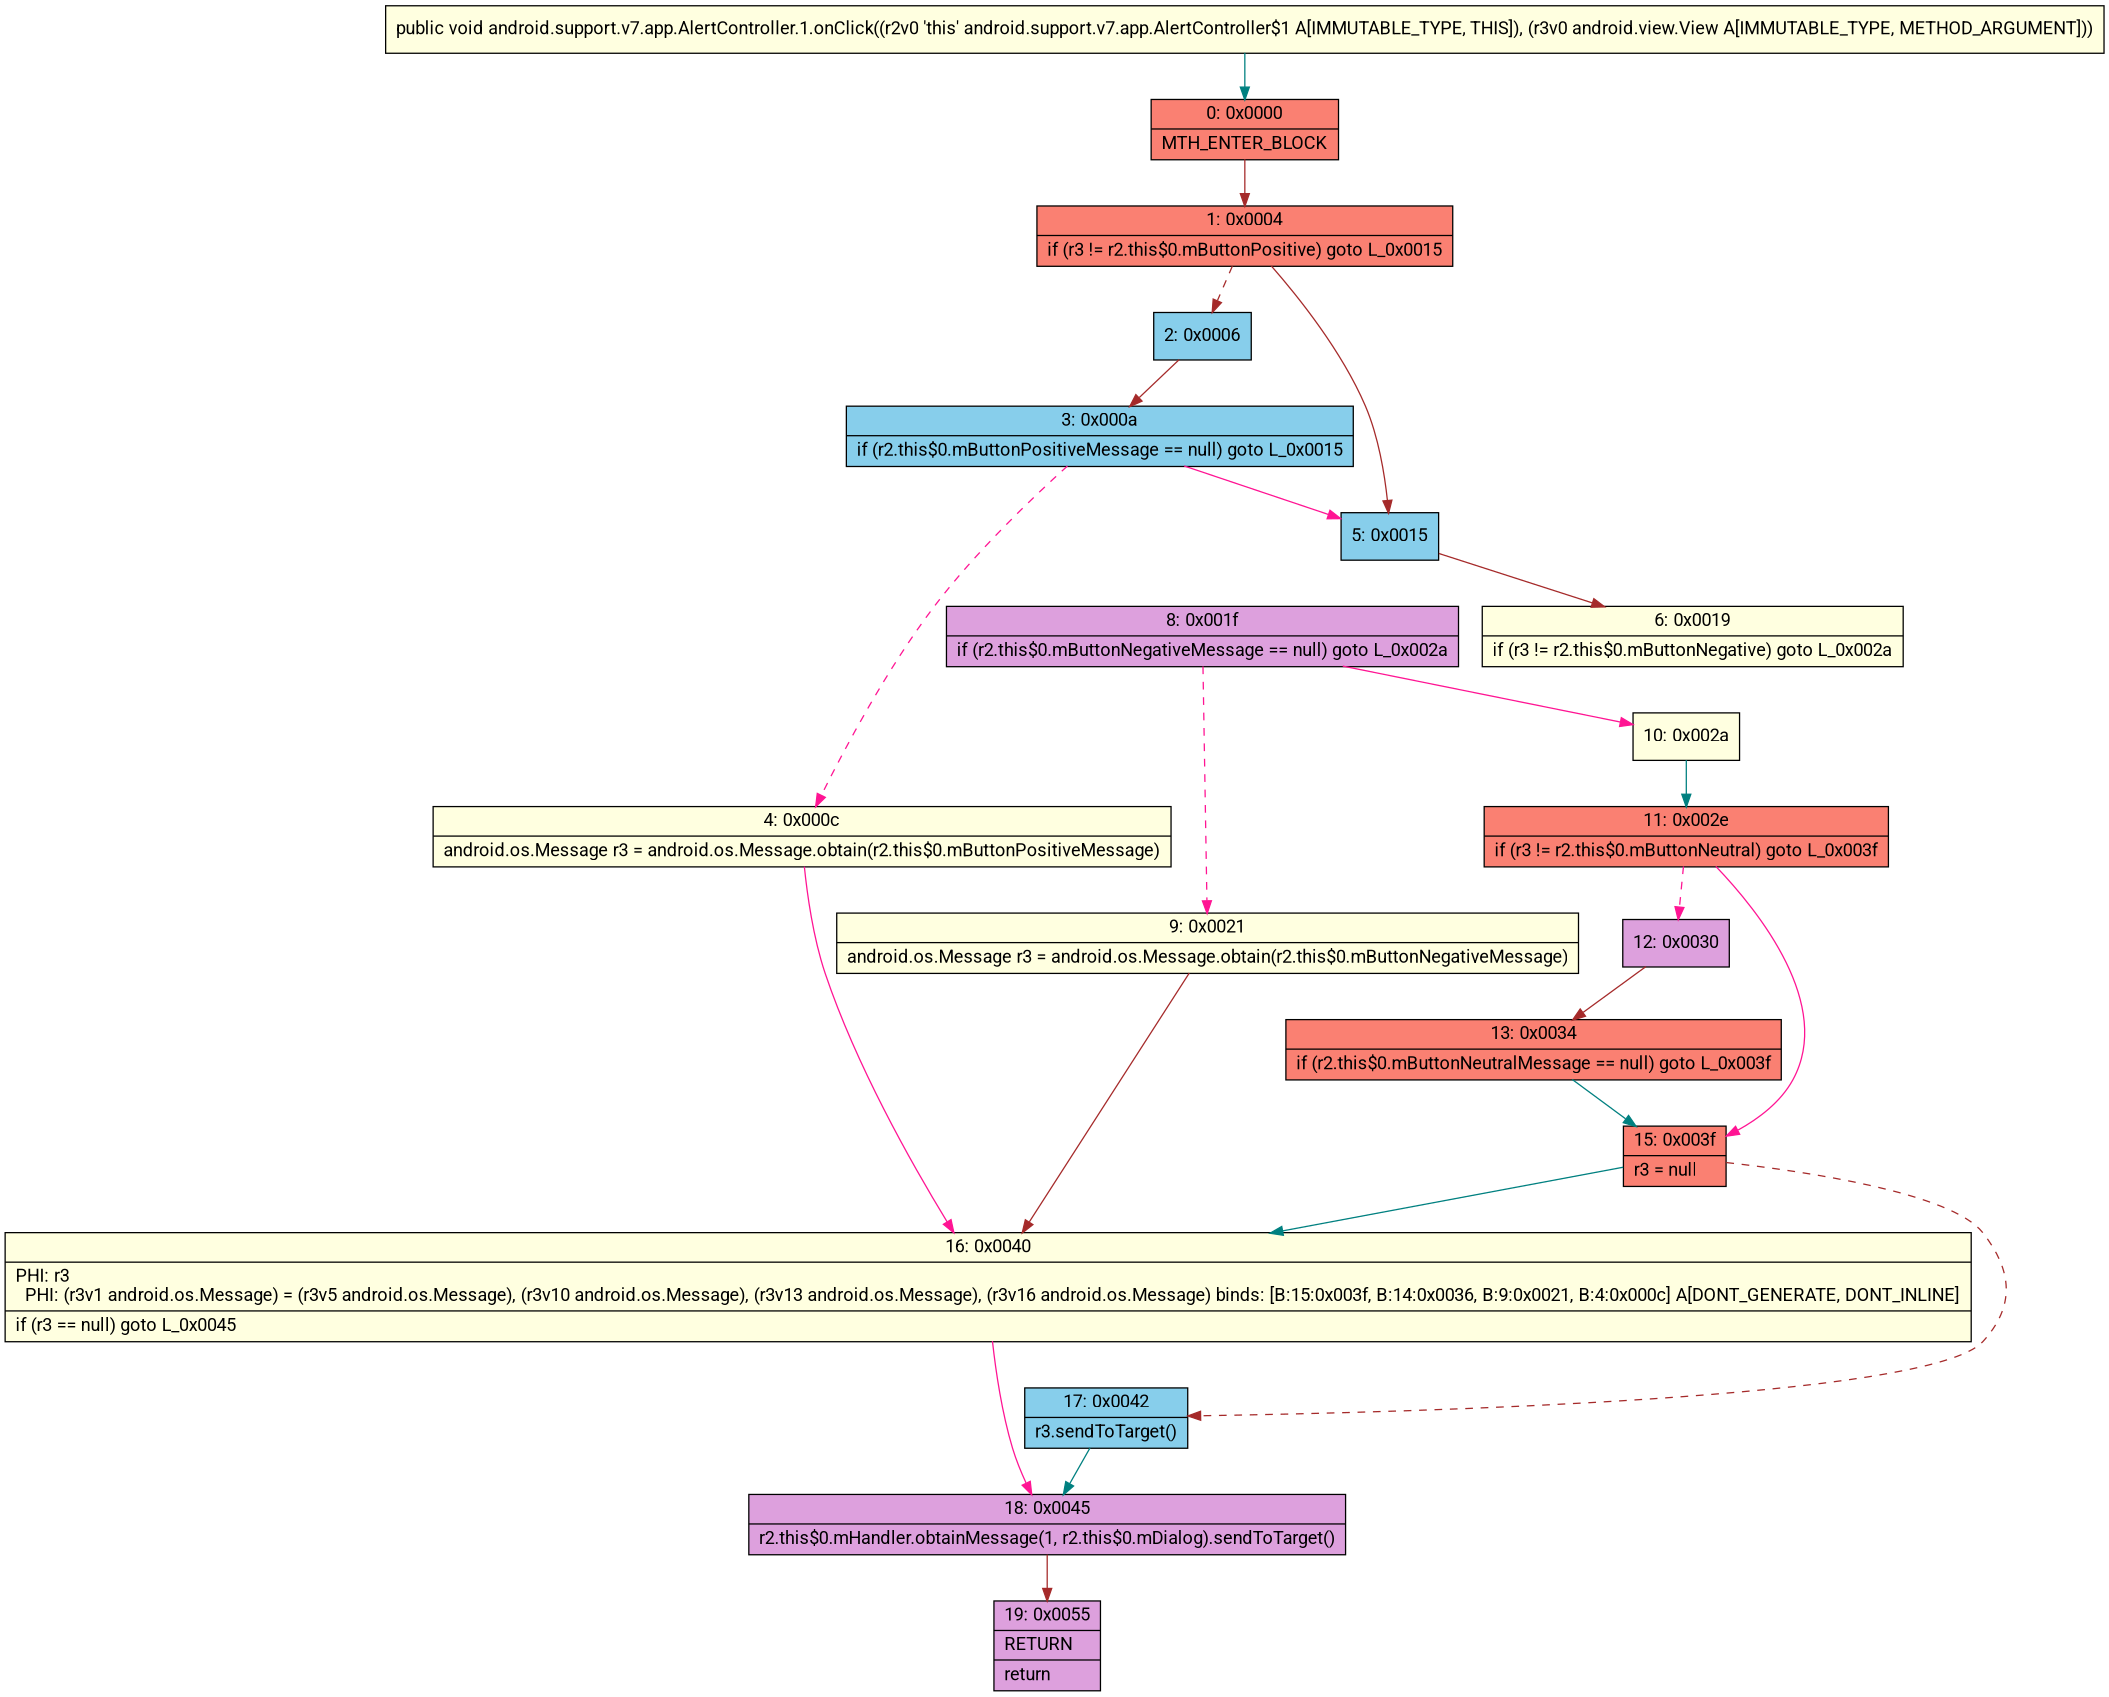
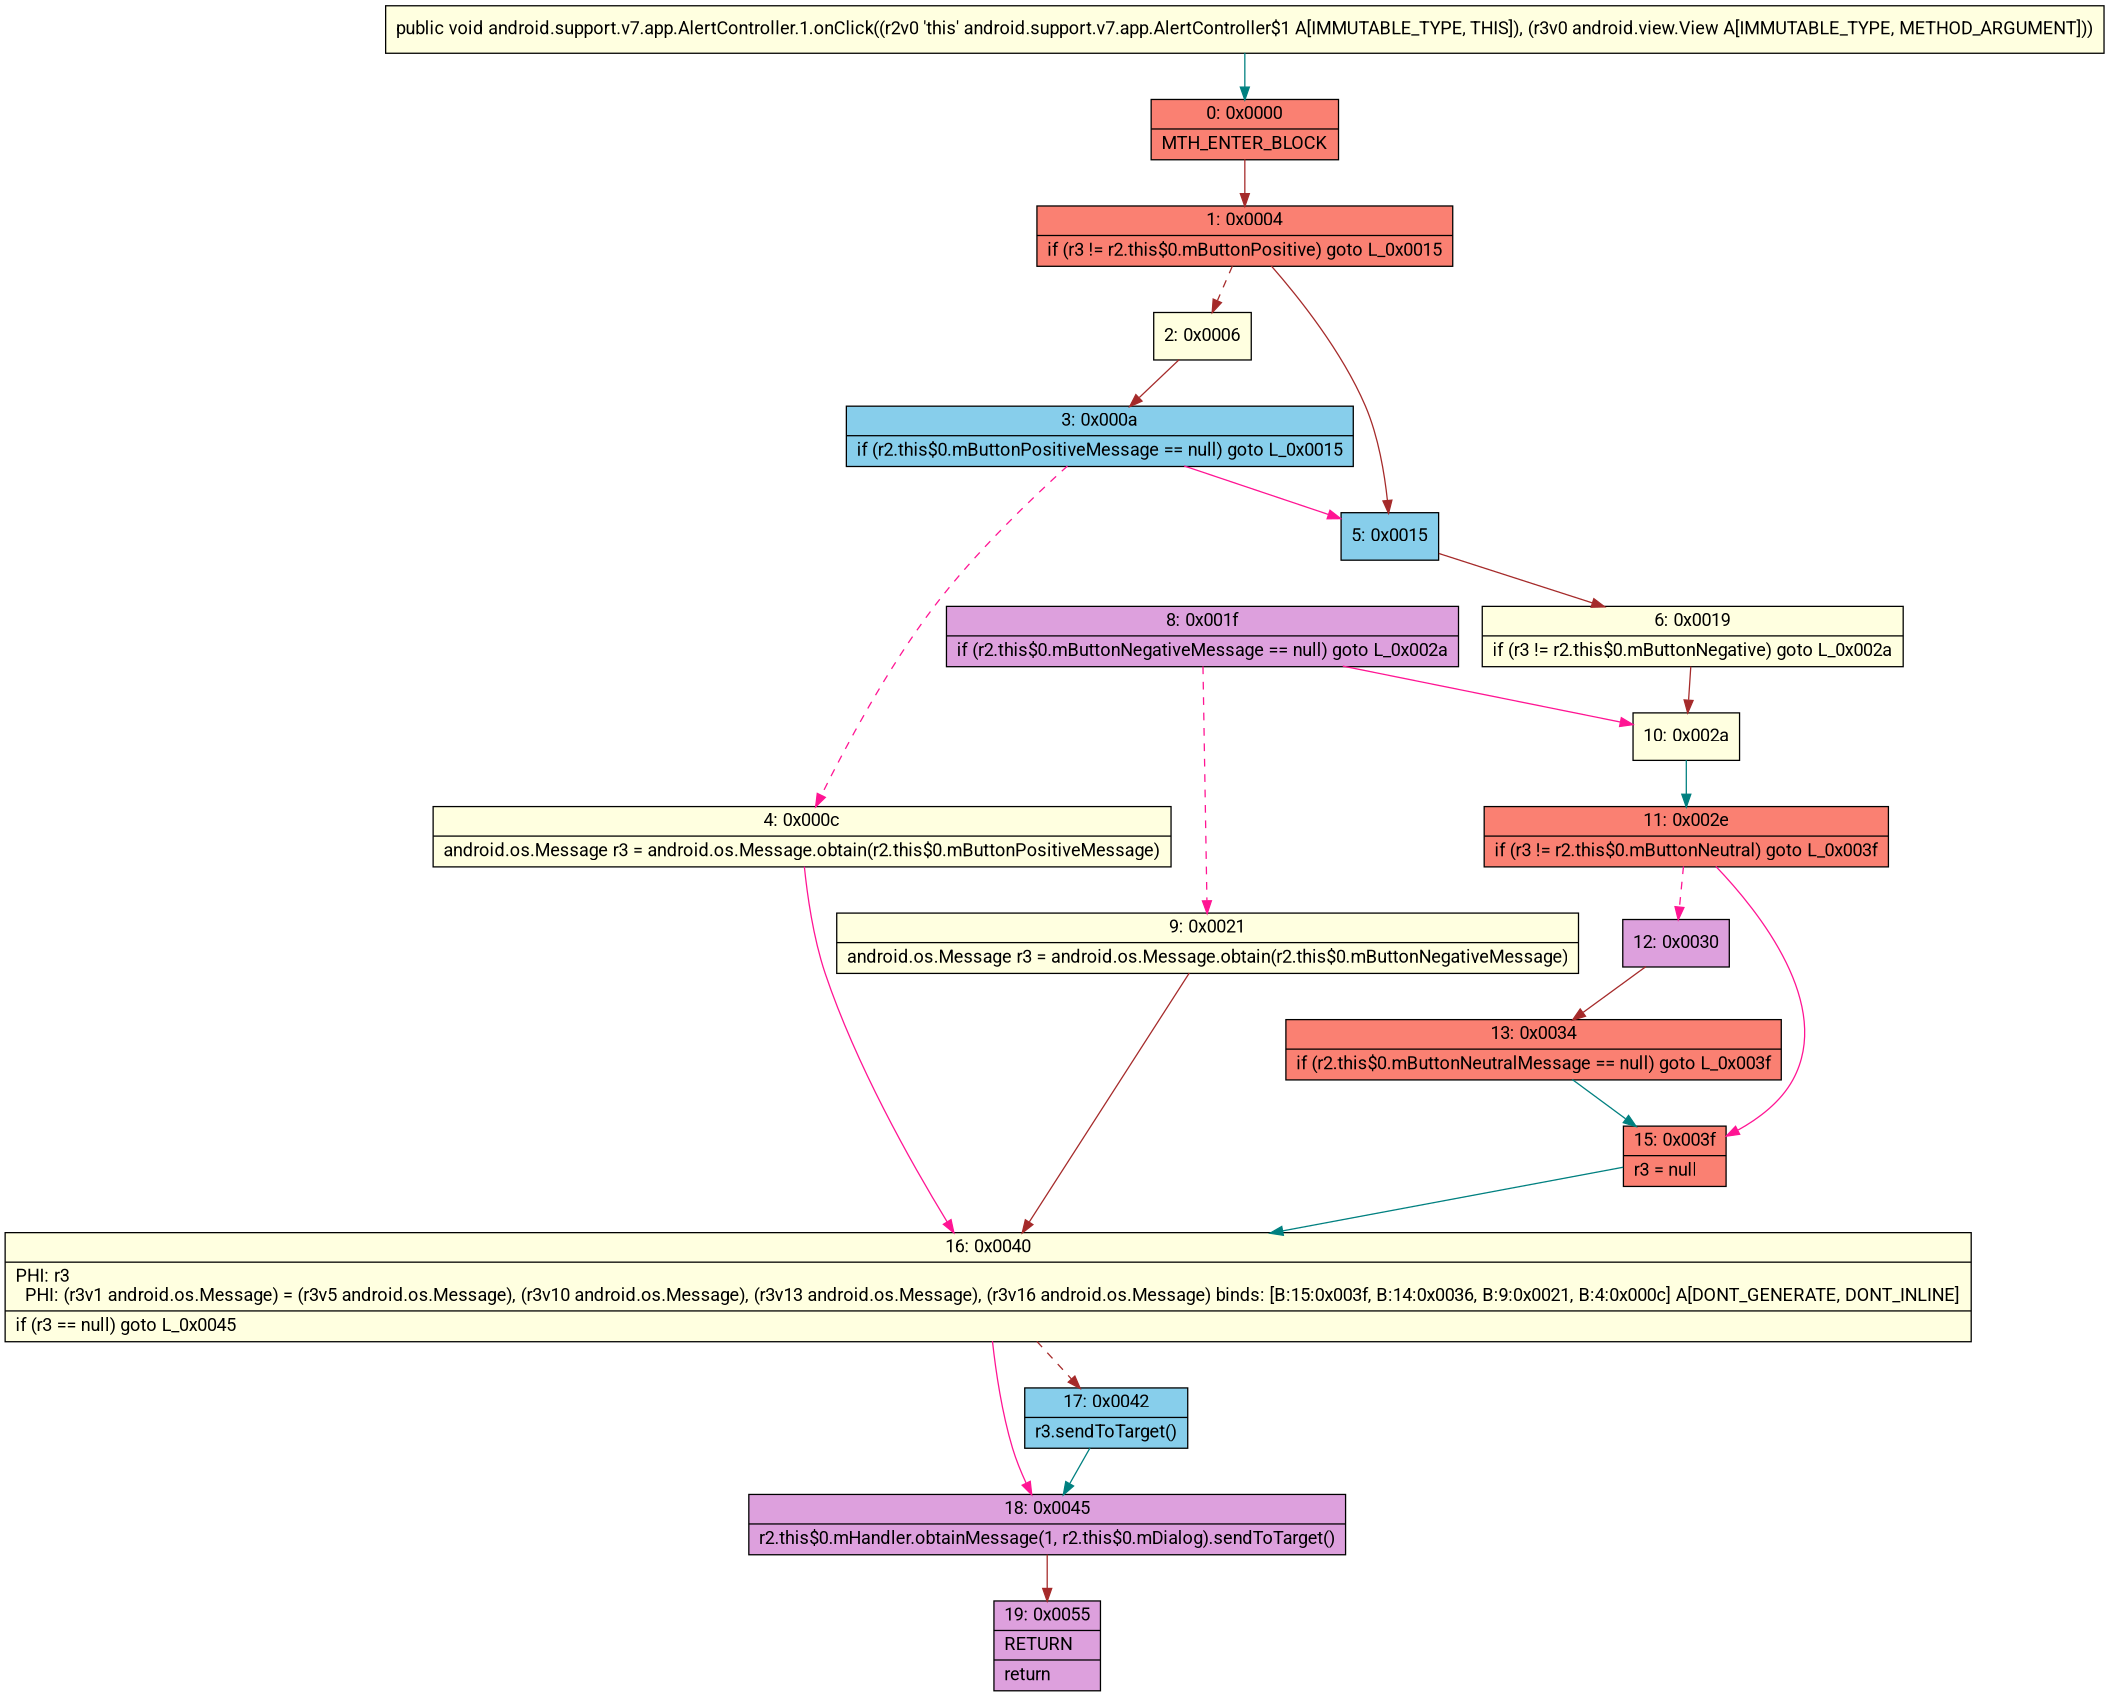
node "2: 0x0006": fillcolor skyblue -> lightyellow
edge "6: 0x0019" -> "10: 0x002a": added
edge "15: 0x003f" -> "17: 0x0042": now "16: 0x0040" -> "17: 0x0042"
